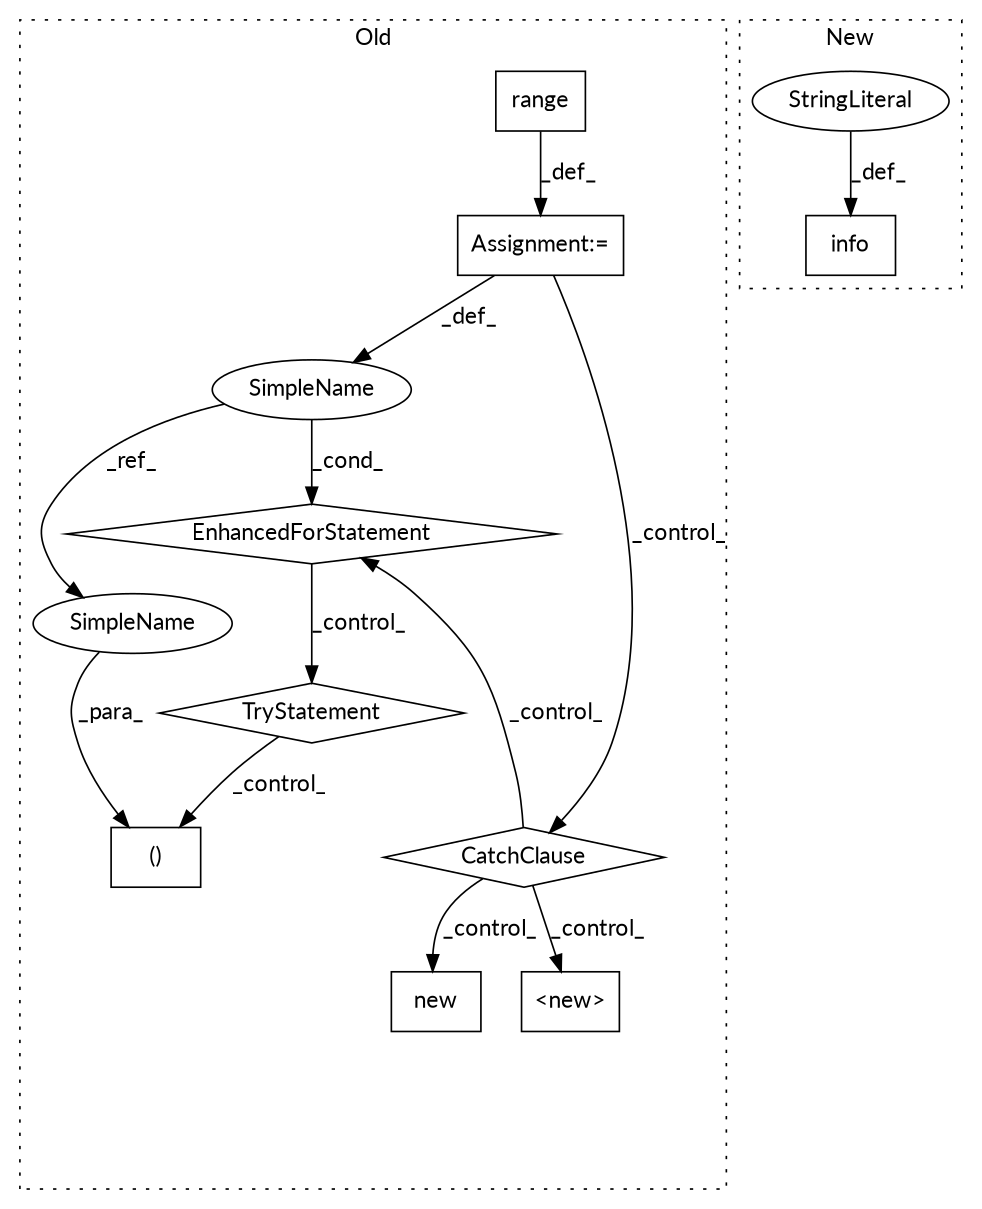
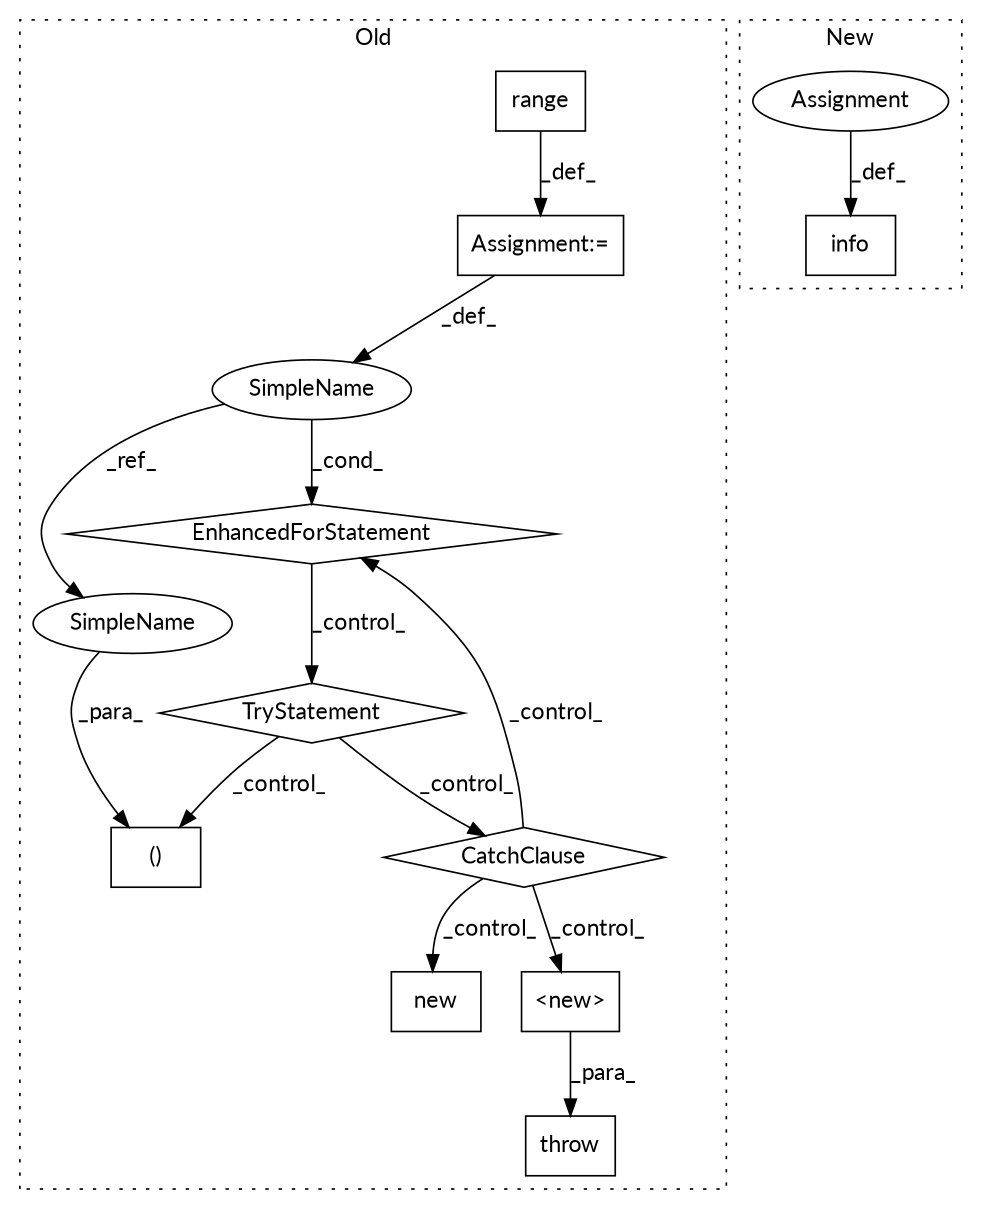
node "StringLiteral": label "StringLiteral" -> "Assignment"
edge "Assignment:=" -> "CatchClause": now "TryStatement" -> "CatchClause"
node "throw": added
